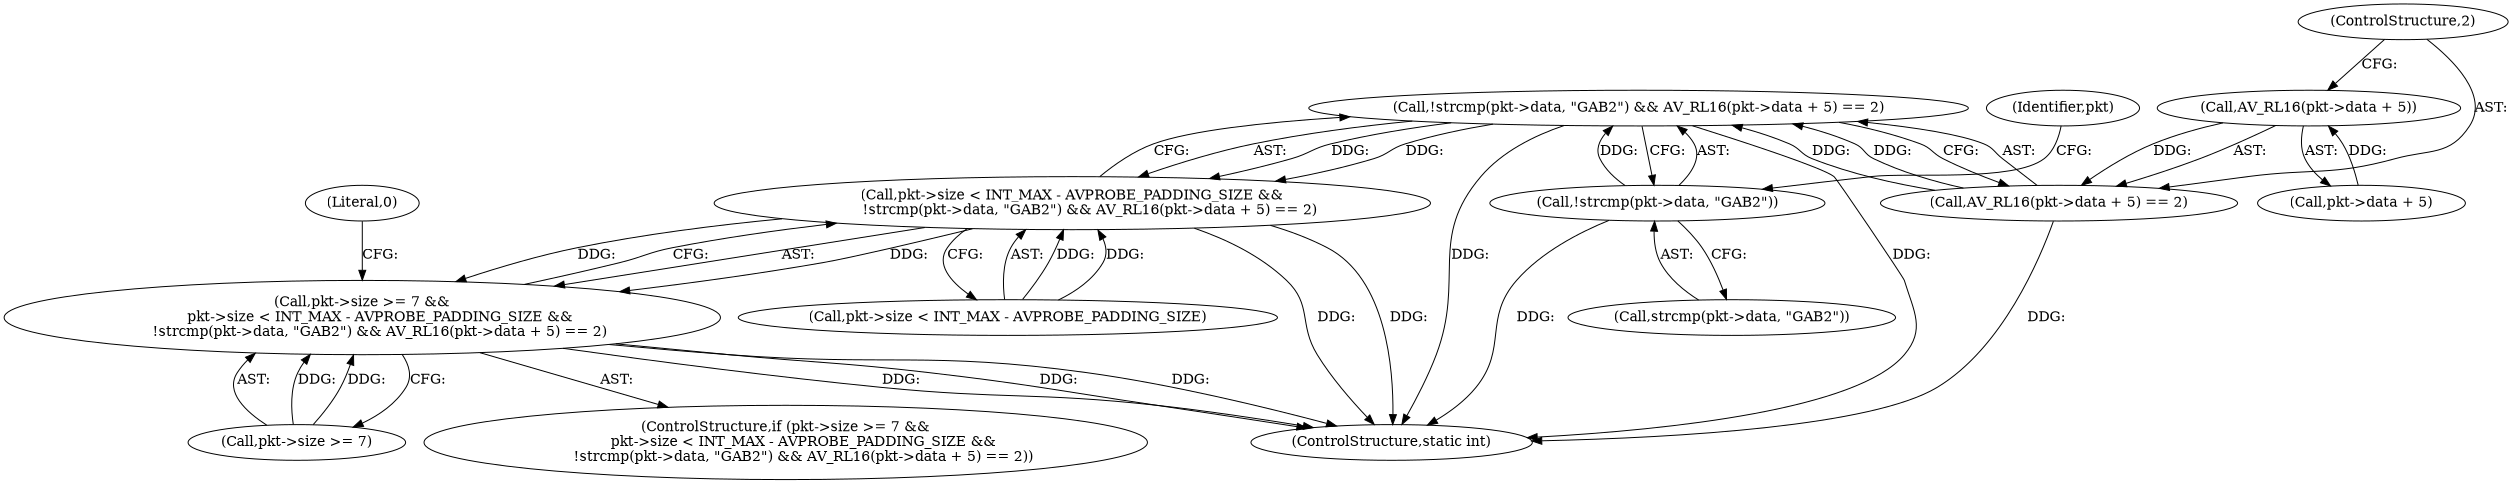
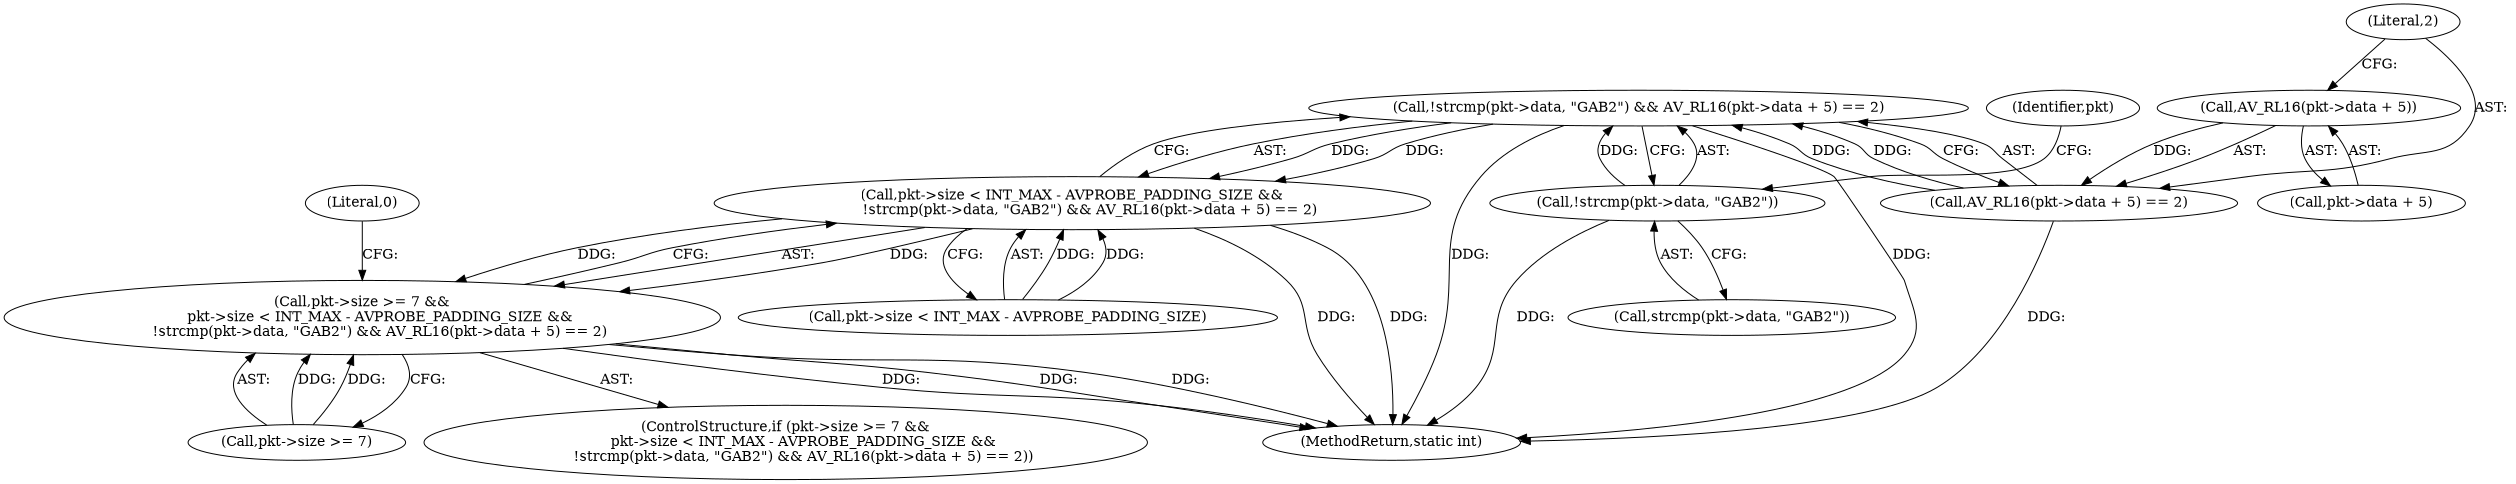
node "(ControlStructure,2)": label "(ControlStructure,2)" -> "(Literal,2)"
edge "(Call,pkt->data + 5)" -> "(Call,AV_RL16(pkt->data + 5))": label "DDG: " -> "AST: "
node "(ControlStructure,static int)": label "(ControlStructure,static int)" -> "(MethodReturn,static int)"
